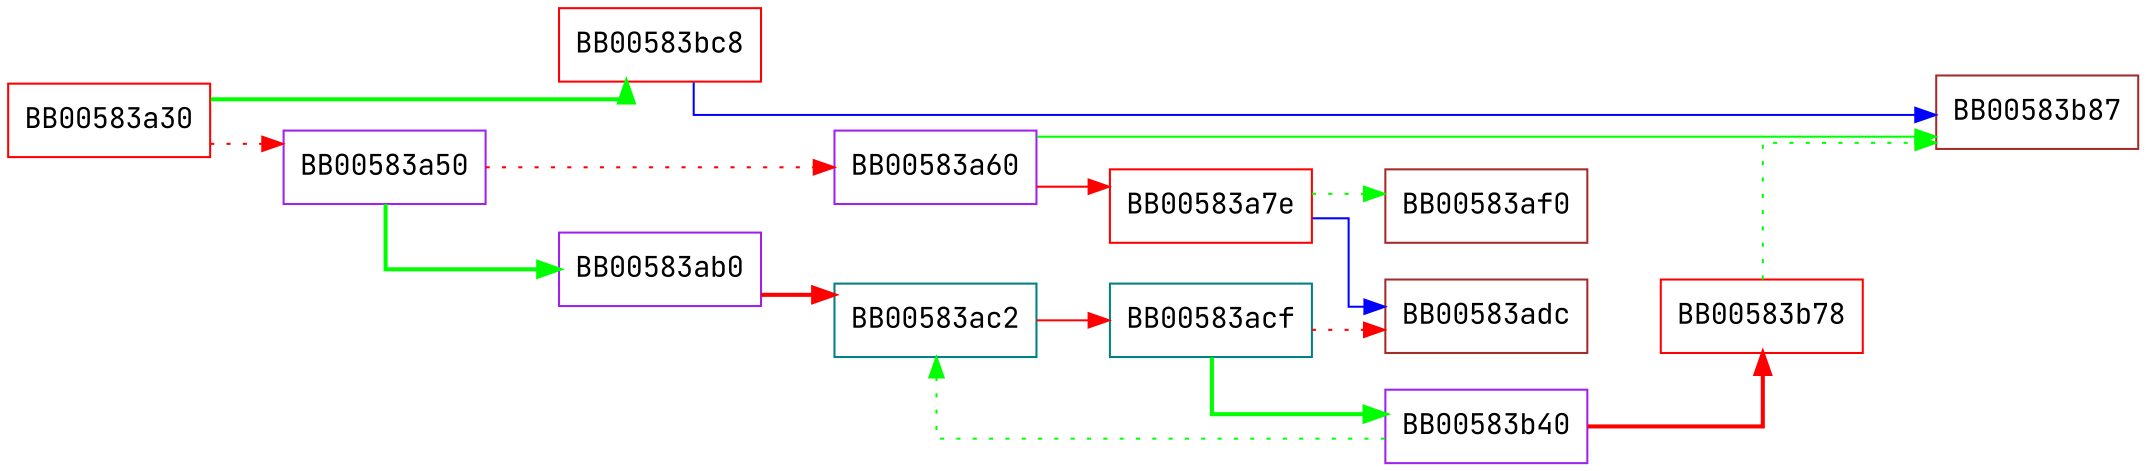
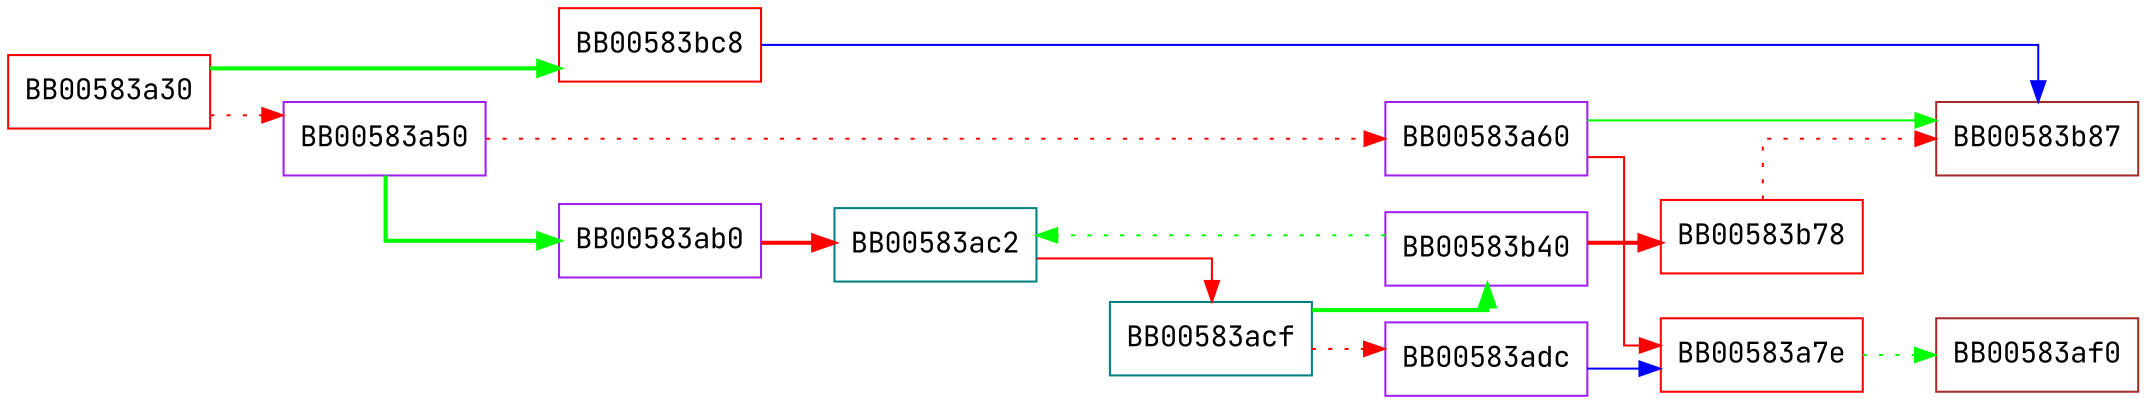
edge "BB00583b78" -> "BB00583b87": color green -> red
edge "BB00583a7e" -> "BB00583adc": reversed
node "BB00583adc": color brown -> purple
